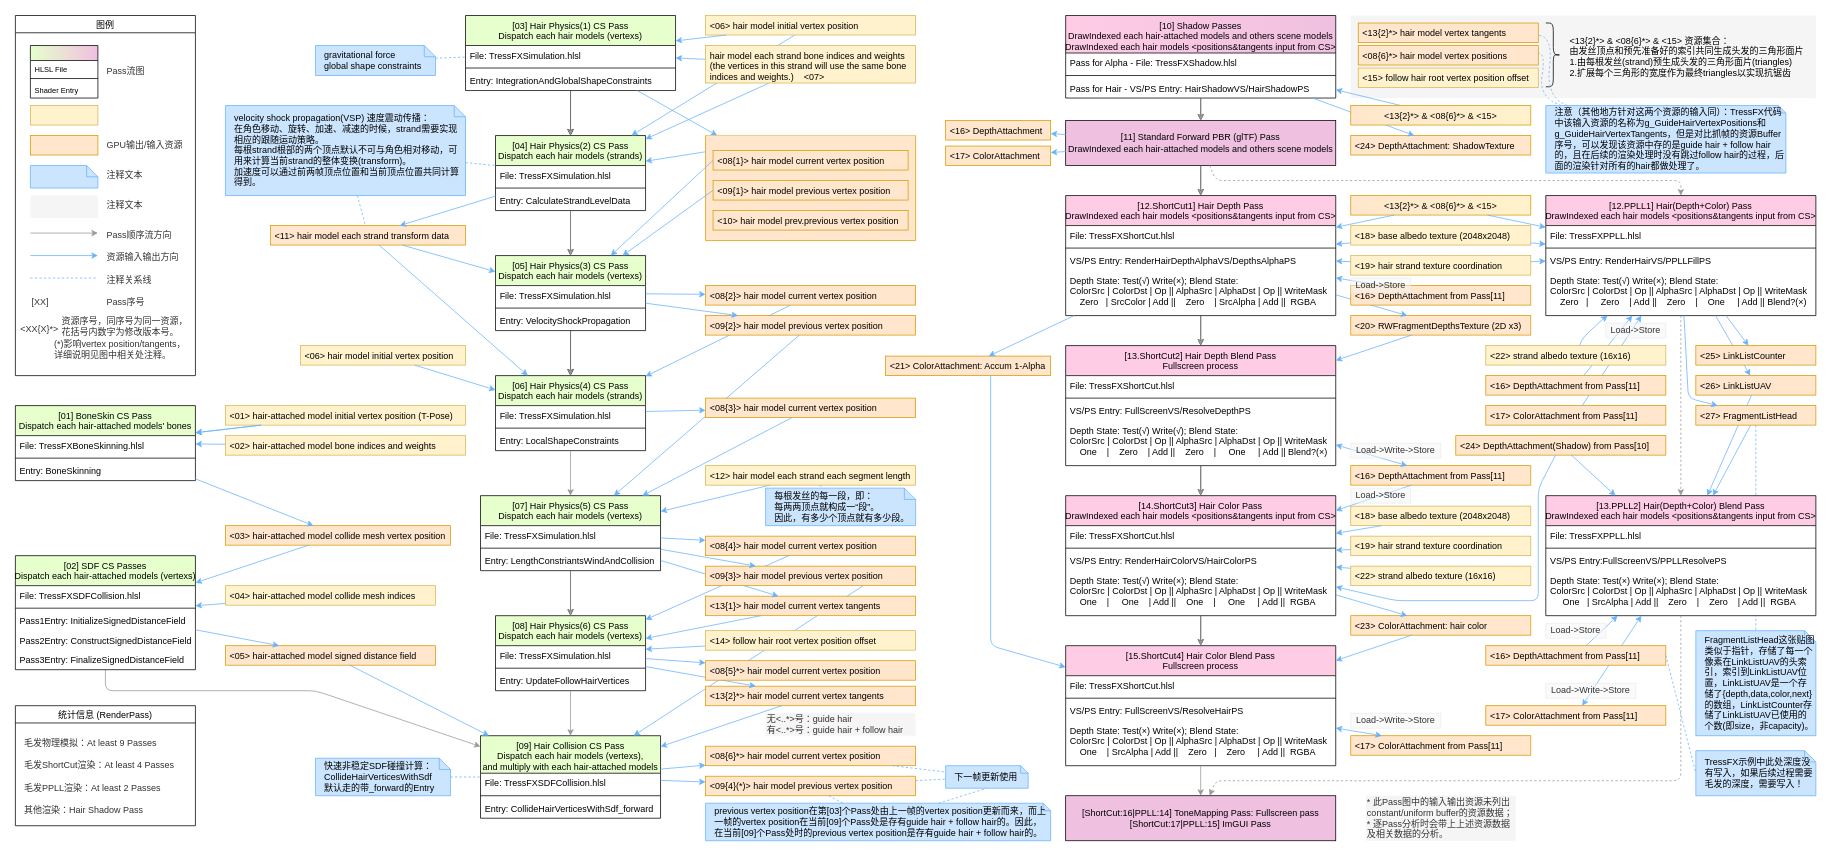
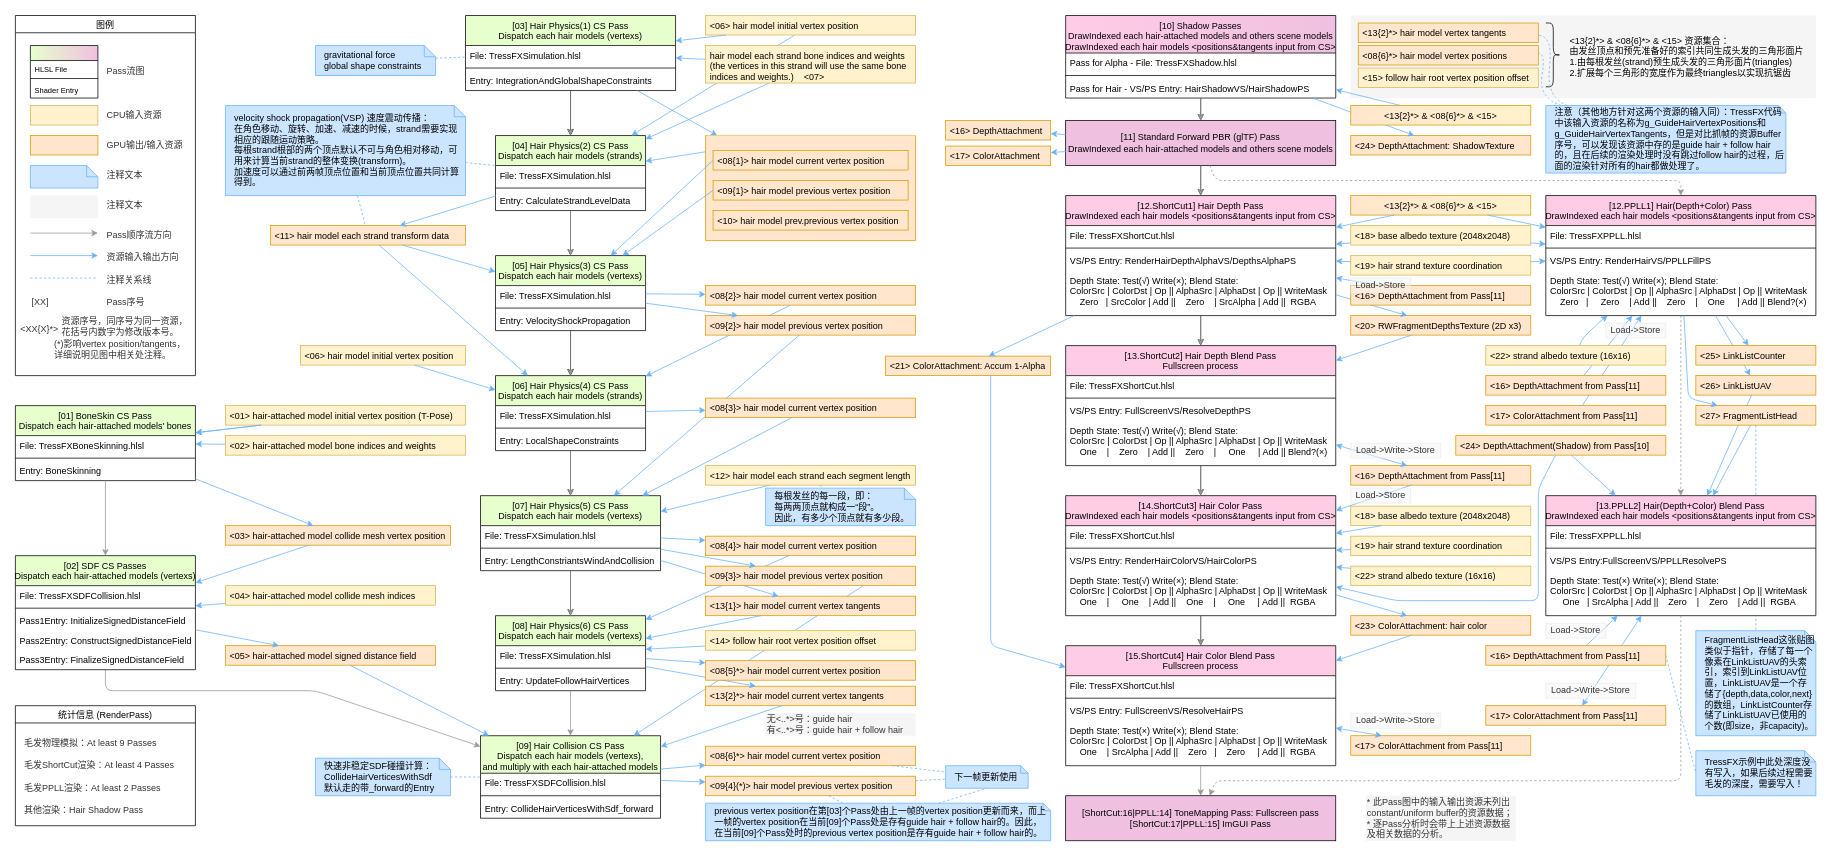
node "CPU输入资源": added
edge "[06] Hair Physics(4) CS Pass Dispatch each hair models (strands)" -> "[07] Hair Physics(5) CS Pass Dispatch each hair models (vertexs)": added
edge "[01] BoneSkin CS Pass Dispatch each hair-attached models' bones" -> "[02] SDF CS Passes Dispatch each hair-attached models (vertexs)": added
